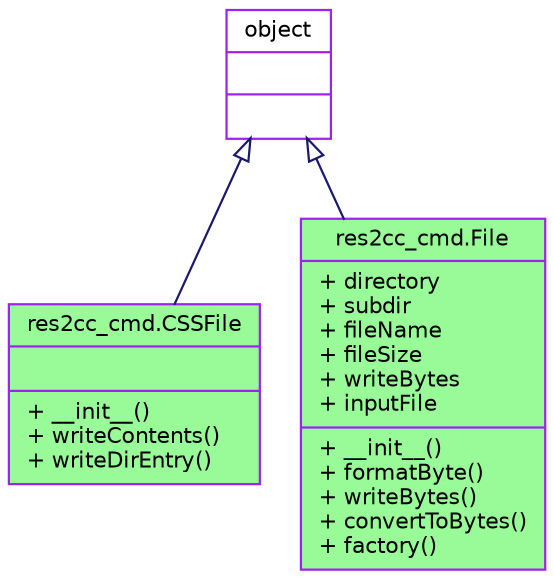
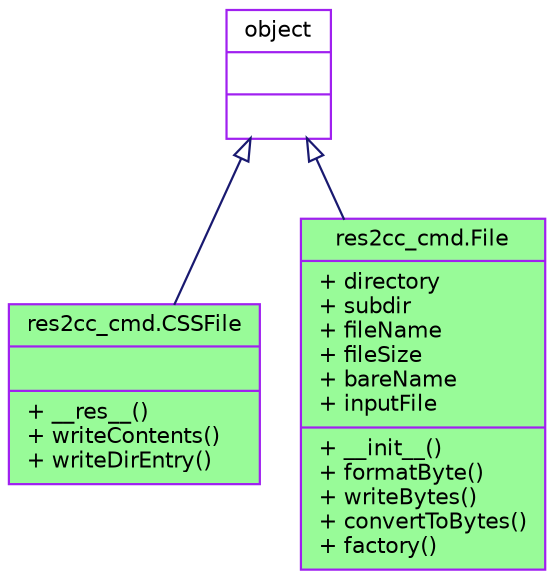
node "res2cc_cmd.File": text "+ writeBytes" -> "+ bareName"
node "res2cc_cmd.CSSFile": text "+ __init__()" -> "+ __res__()"
